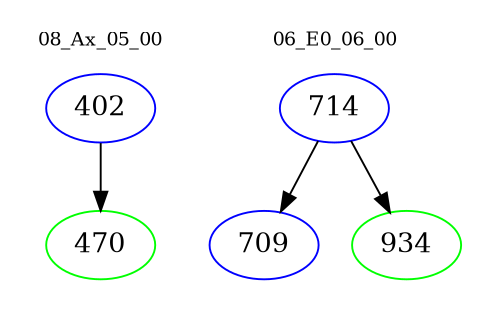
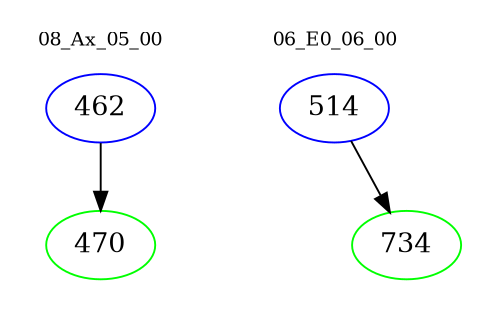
node "402": label "402" -> "462"
node "714": label "714" -> "514"
node "709": removed
node "934": label "934" -> "734"
